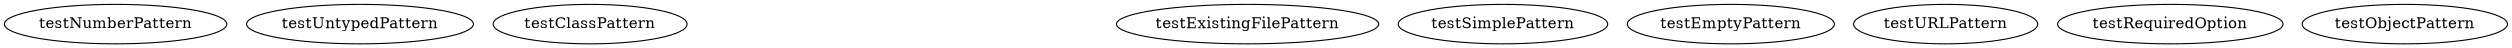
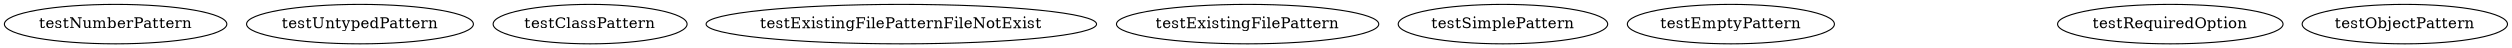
node "testExistingFilePatternFileNotExist": added
node "testURLPattern": removed
